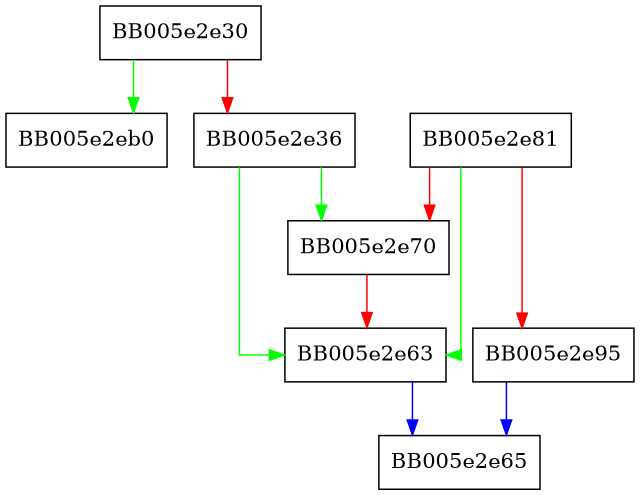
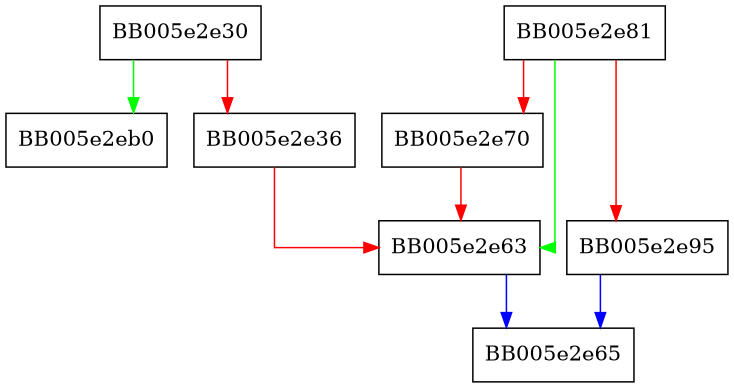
edge "BB005e2e36" -> "BB005e2e70": removed
edge "BB005e2e36" -> "BB005e2e63": color green -> red
